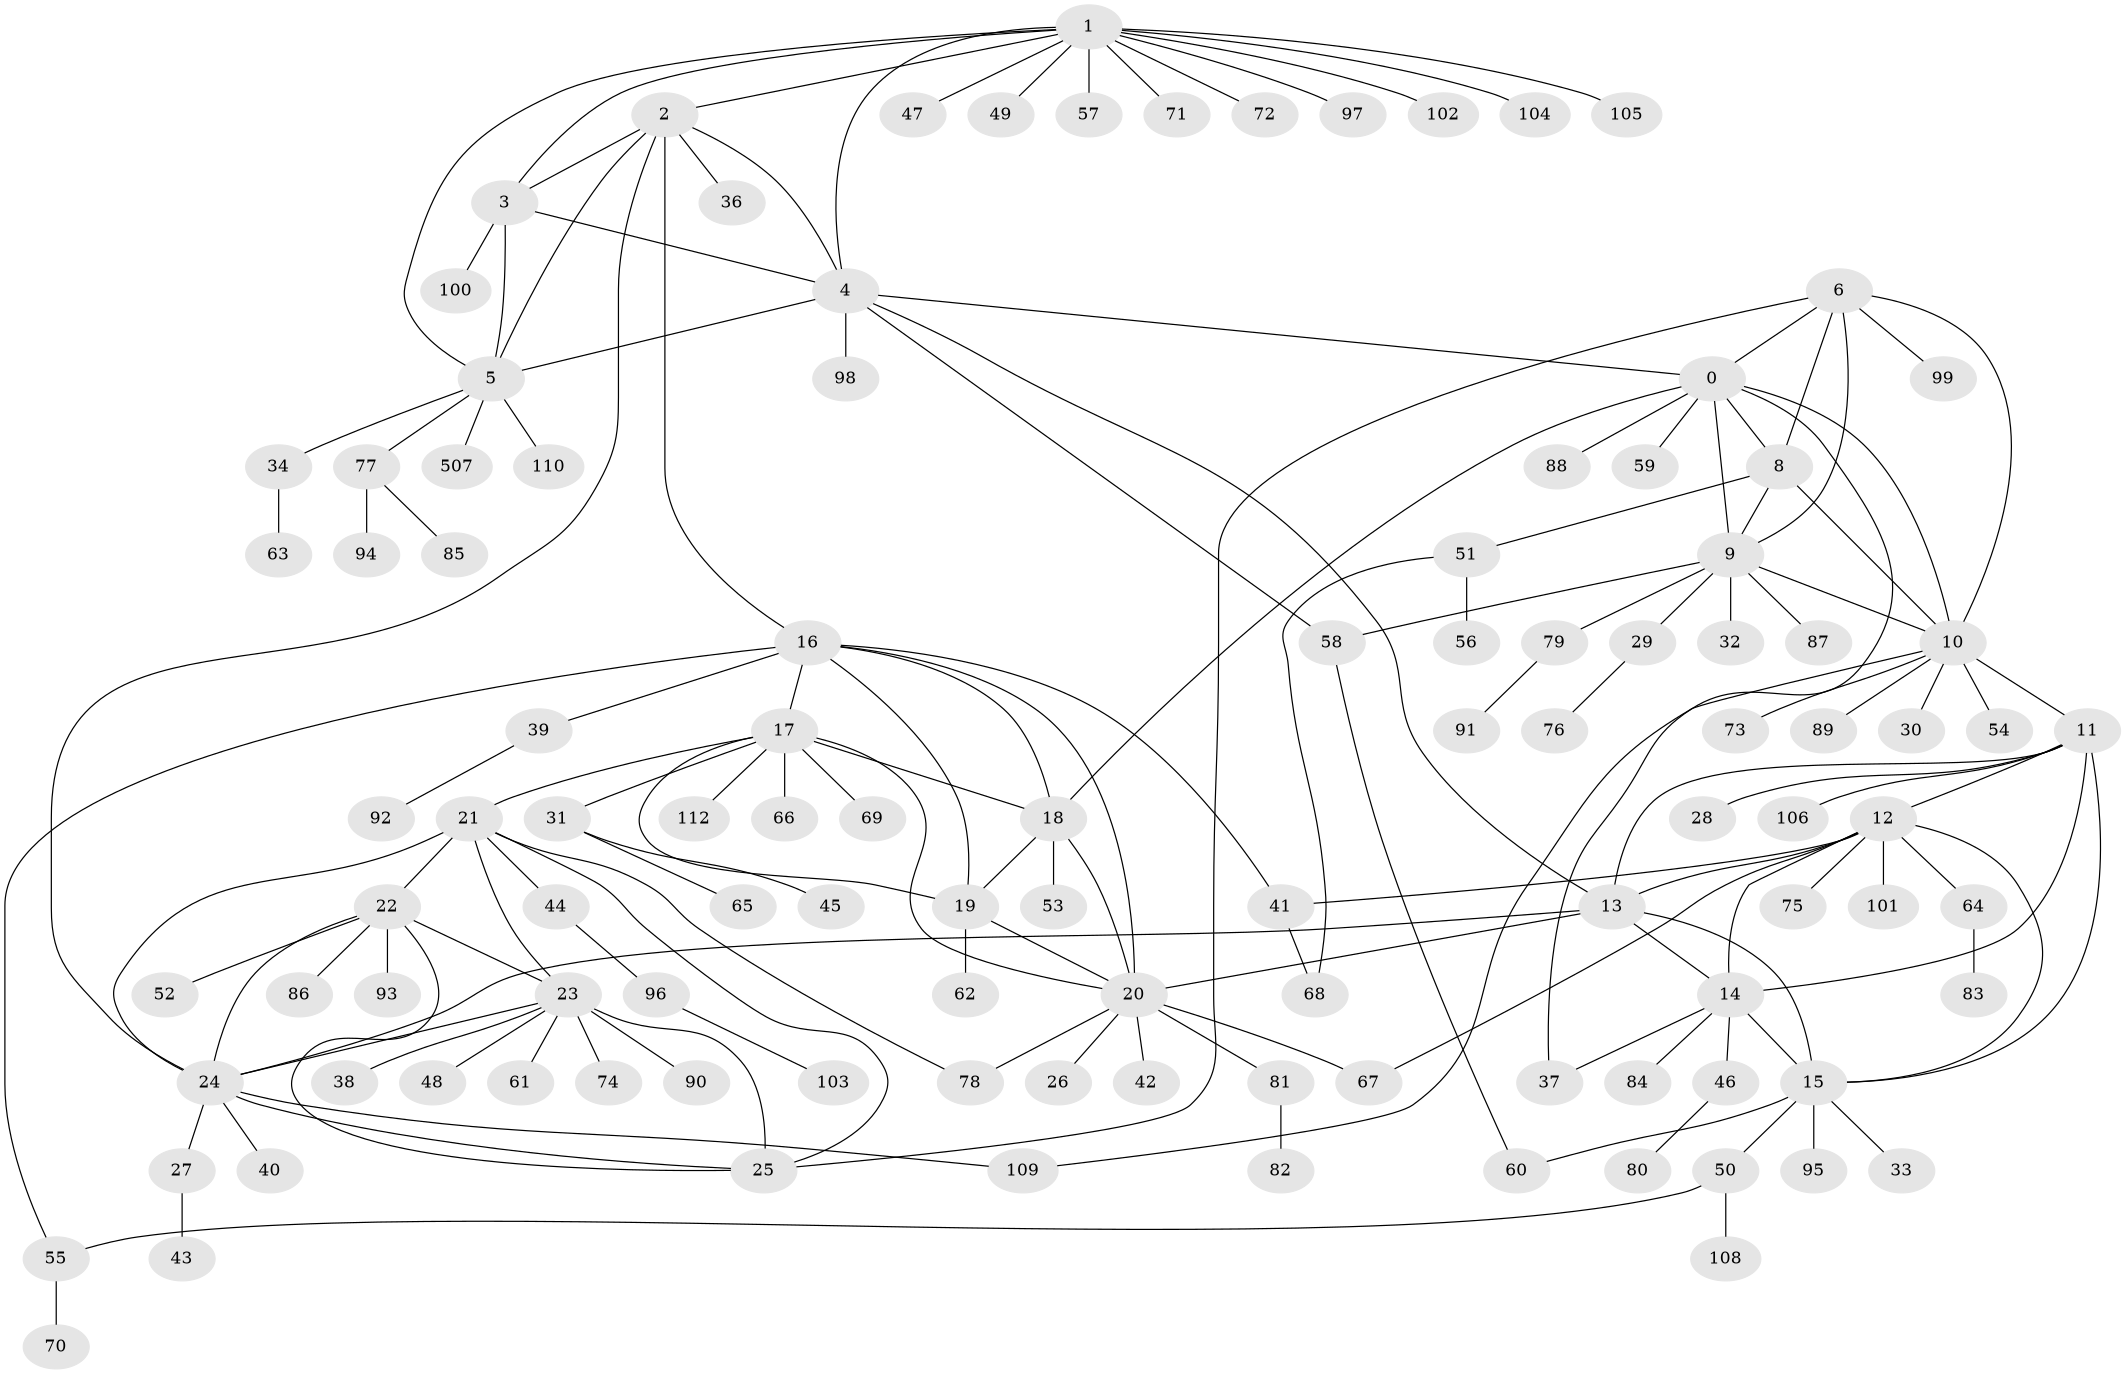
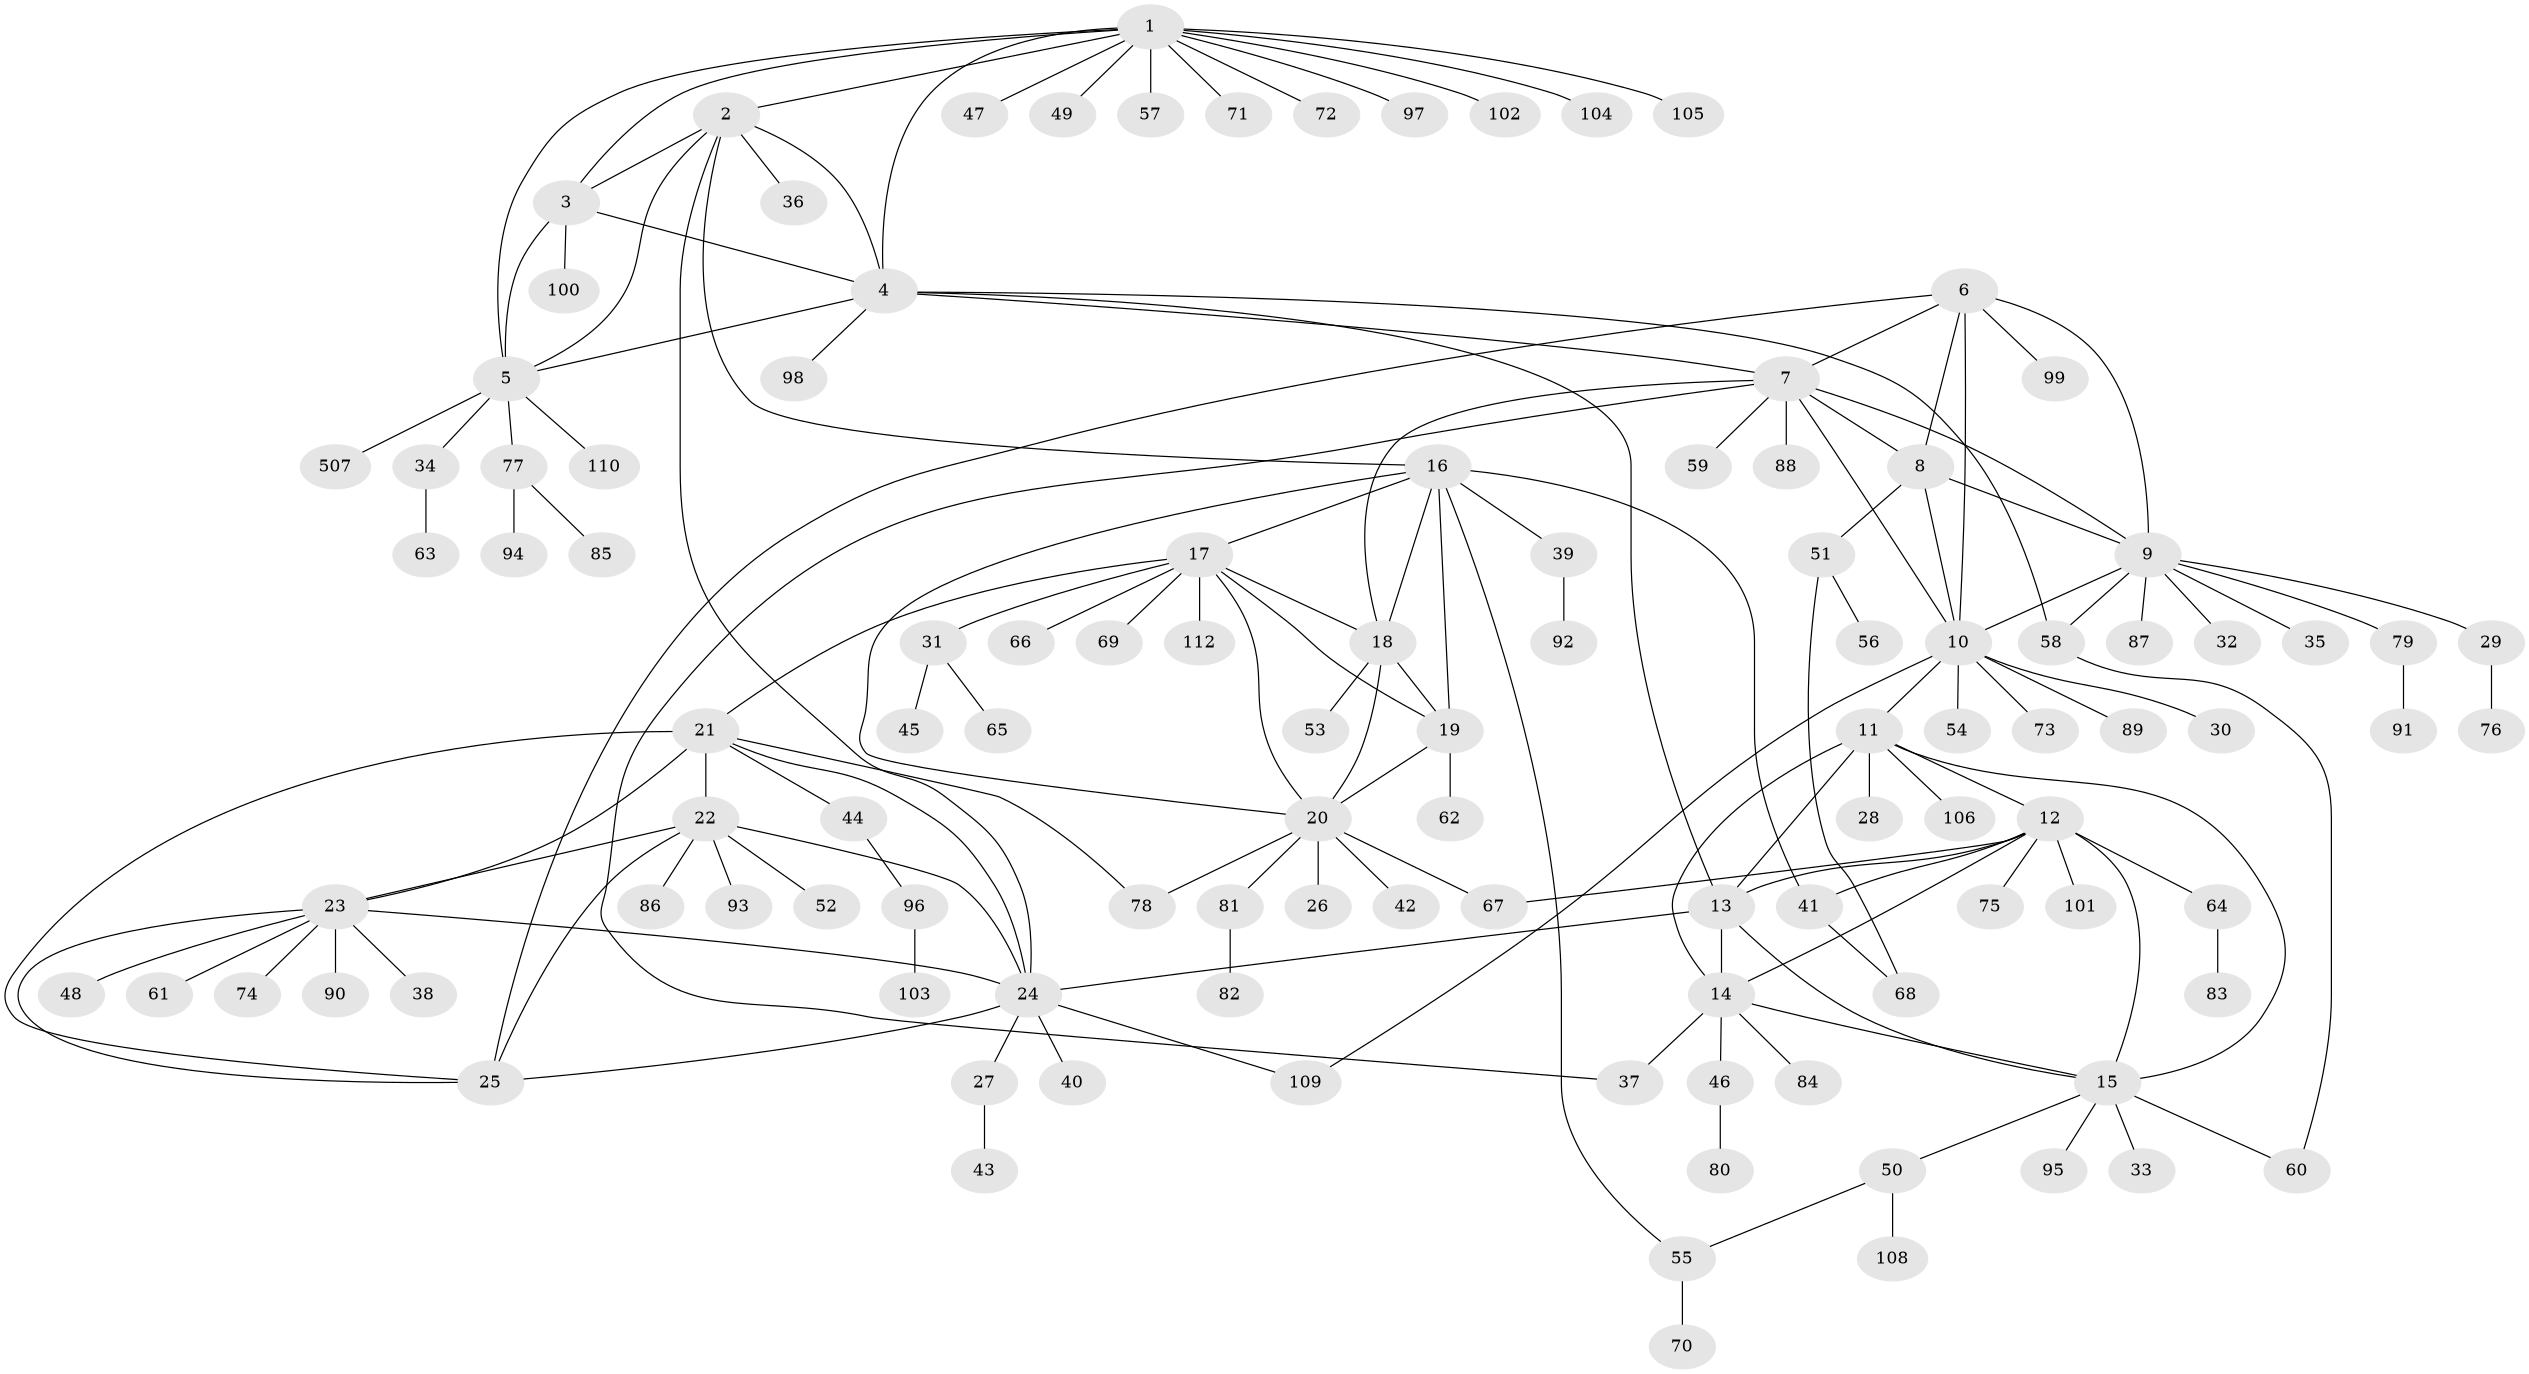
node "0": label "0" -> "7"
node "35": added
edge "13" -- "20": removed
